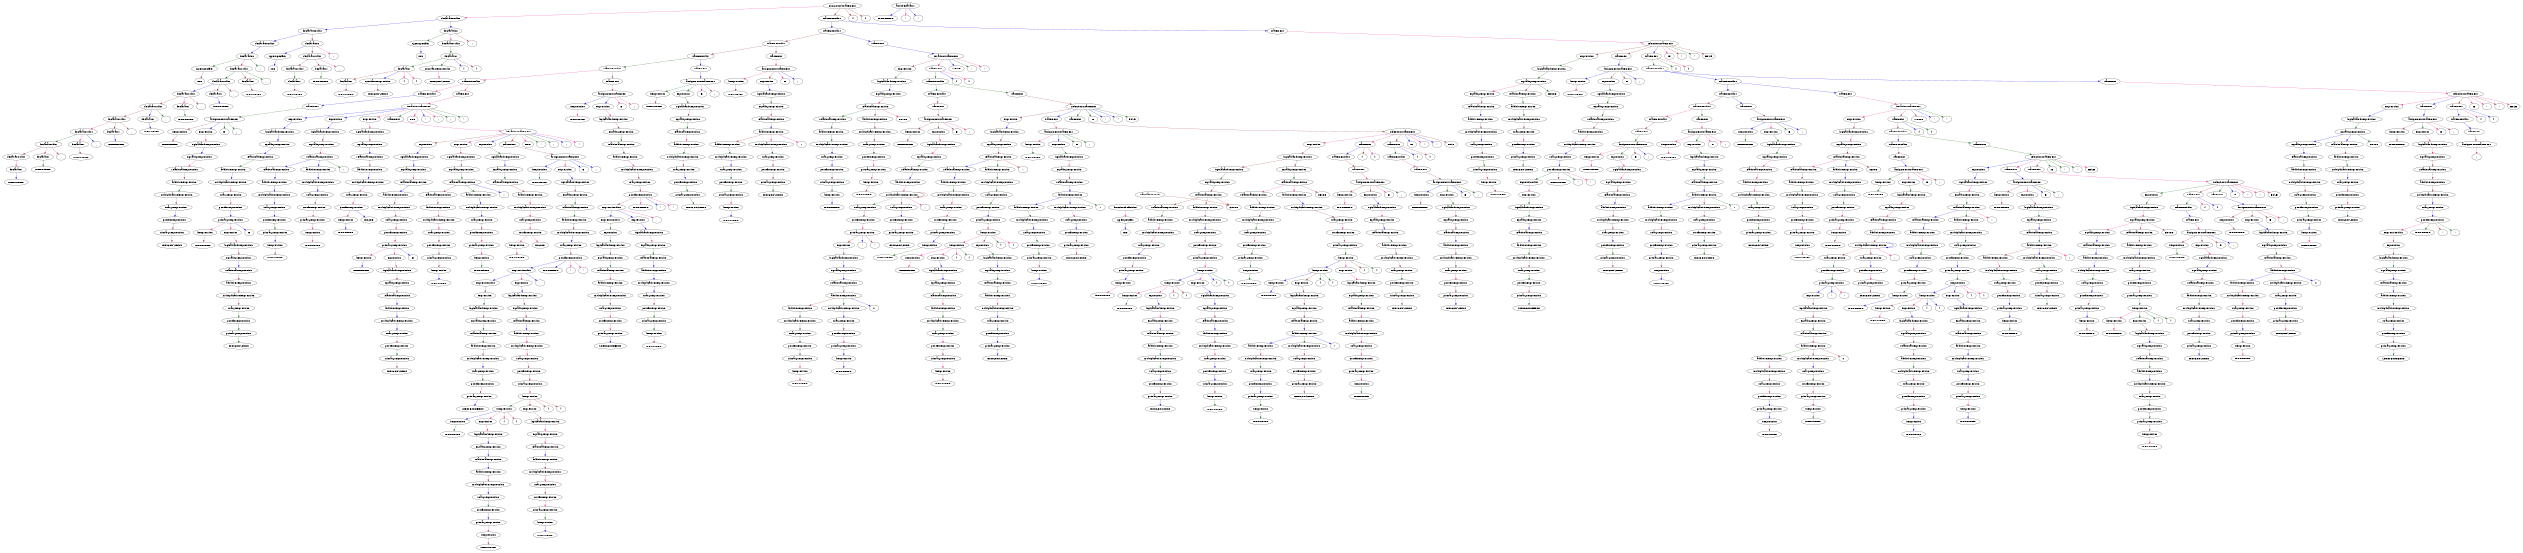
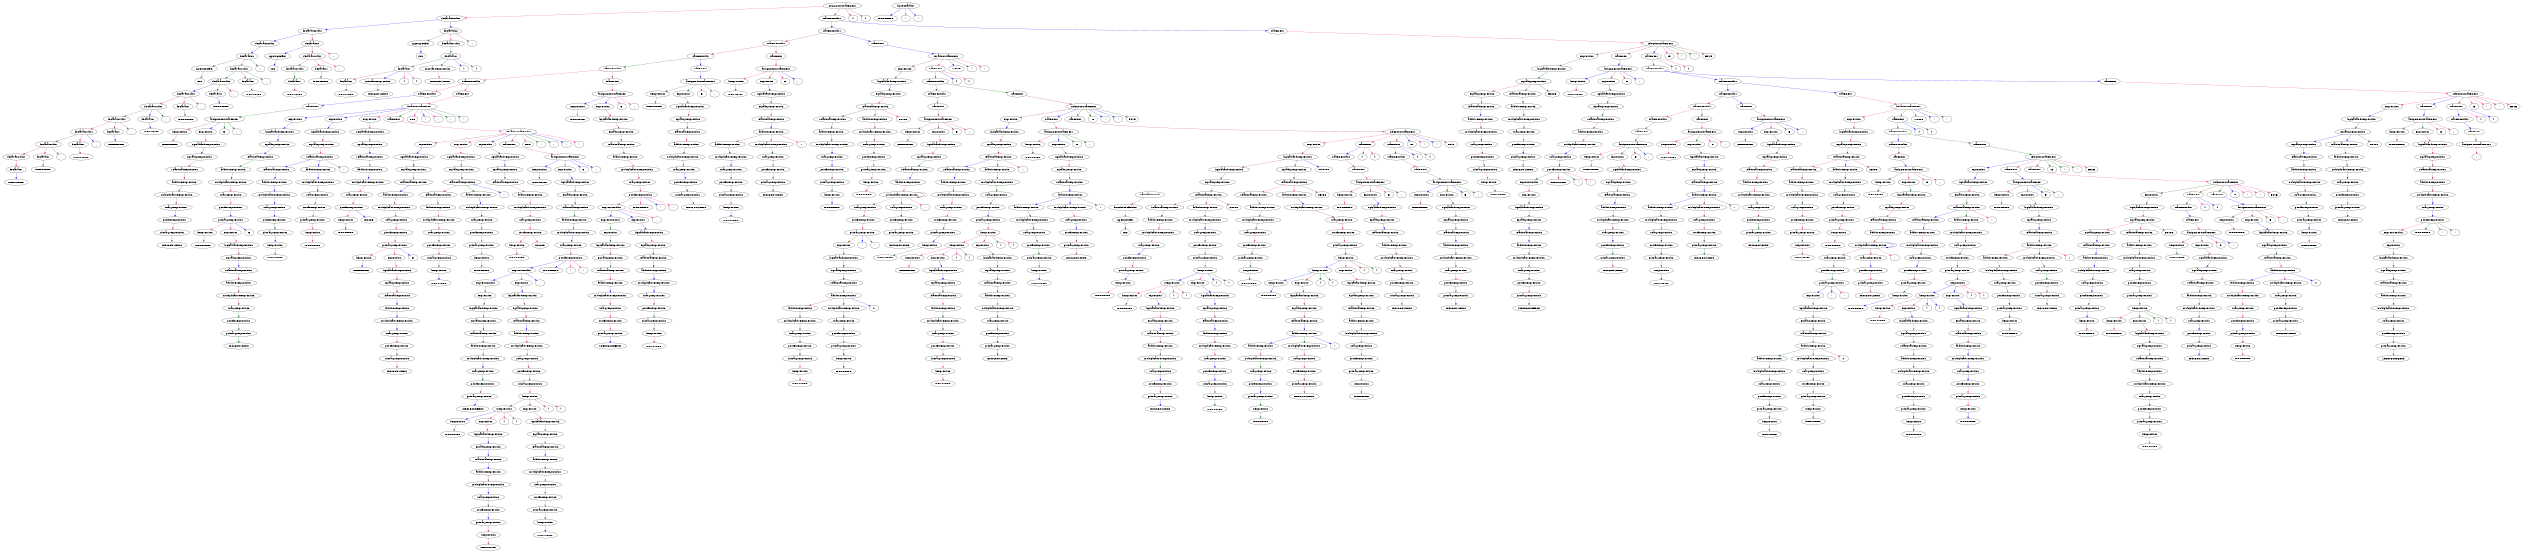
node "and_declarator": label "and_declarator" -> "fun_declarator"
node "AND_OP": added
edge "translation_unit" -> "GE_OP": now "translation_unit" -> "function_definition"
